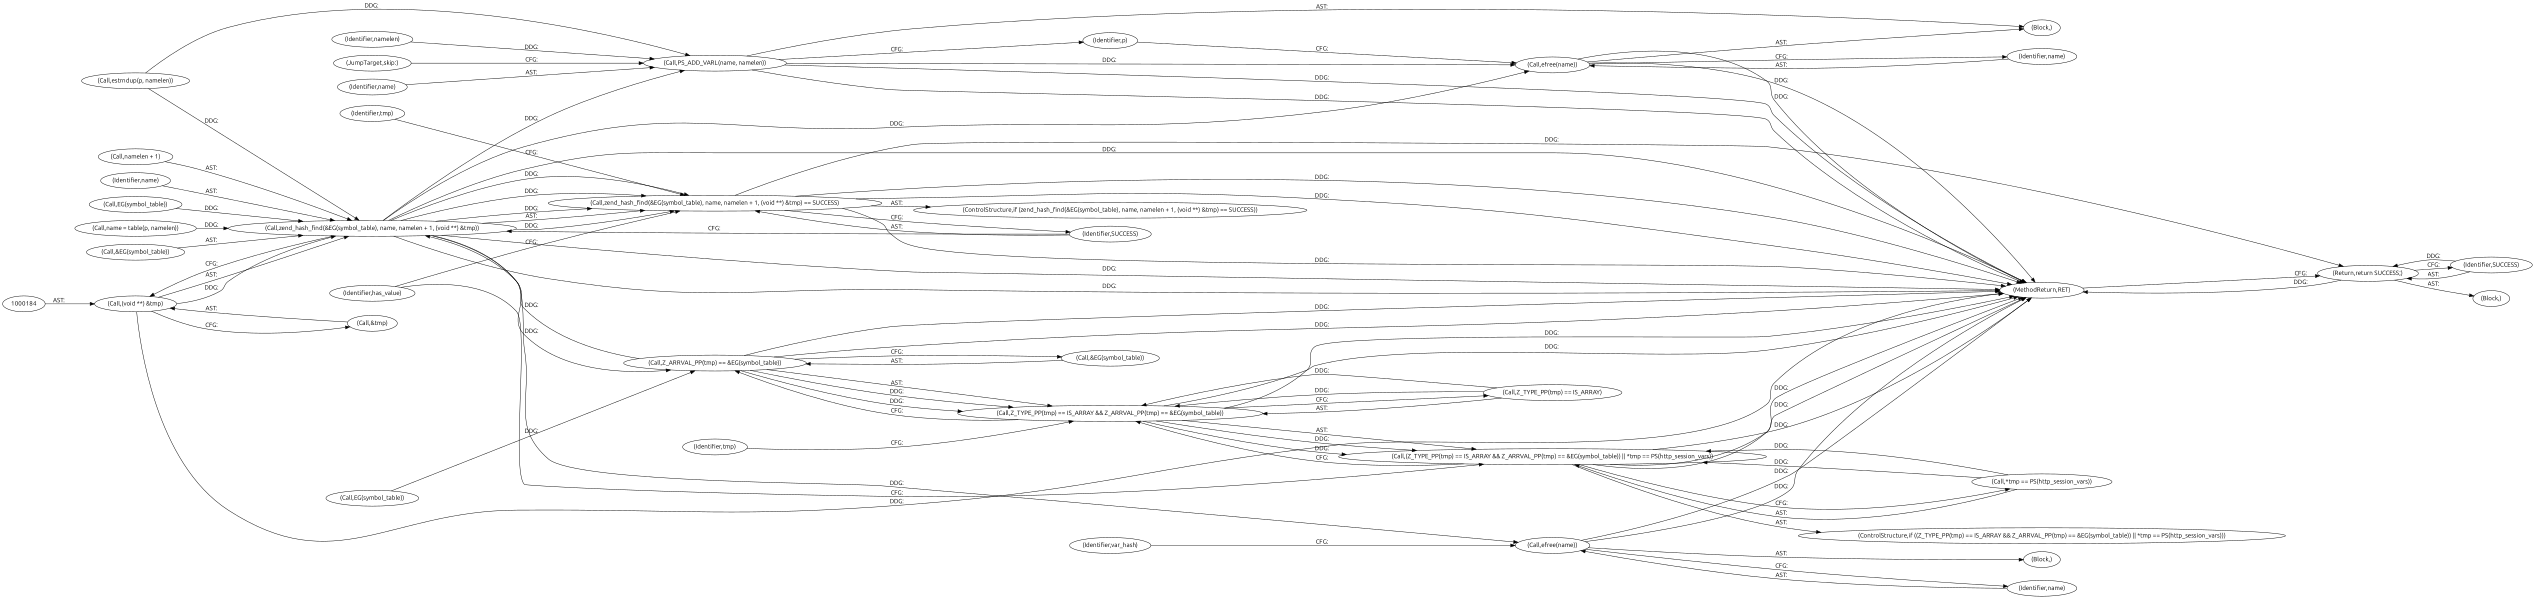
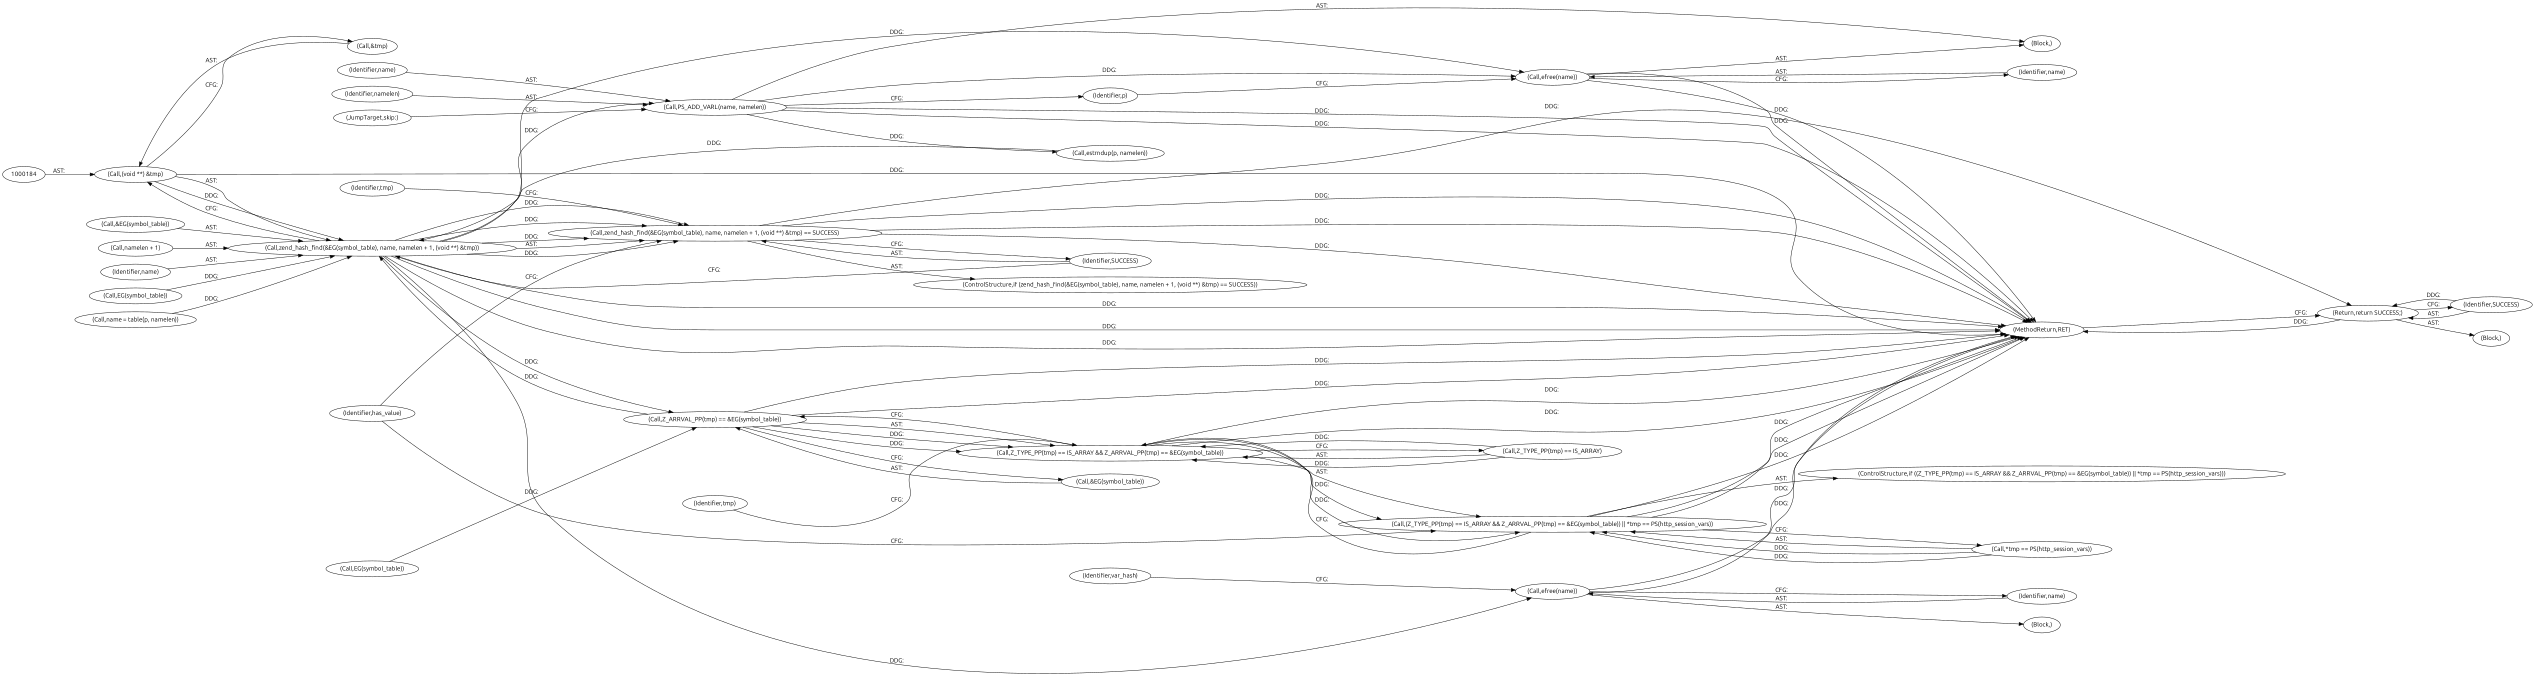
edge "(Call,estrndup(p, namelen))" -> "(Call,PS_ADD_VARL(name, namelen))": reversed
edge "(Identifier,namelen)" -> "(Call,PS_ADD_VARL(name, namelen))": label "DDG: " -> "AST: "
